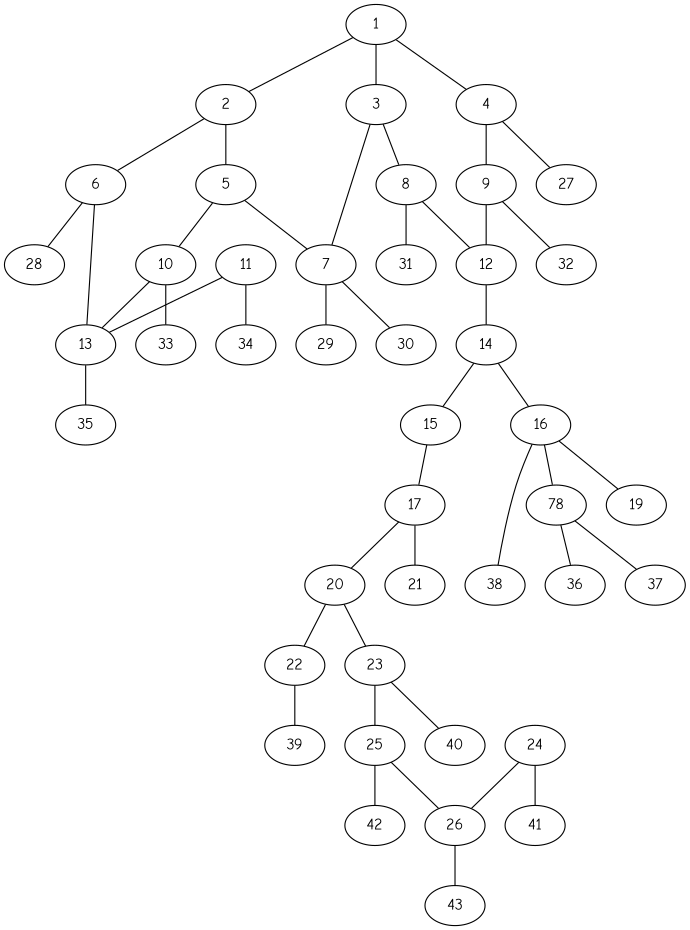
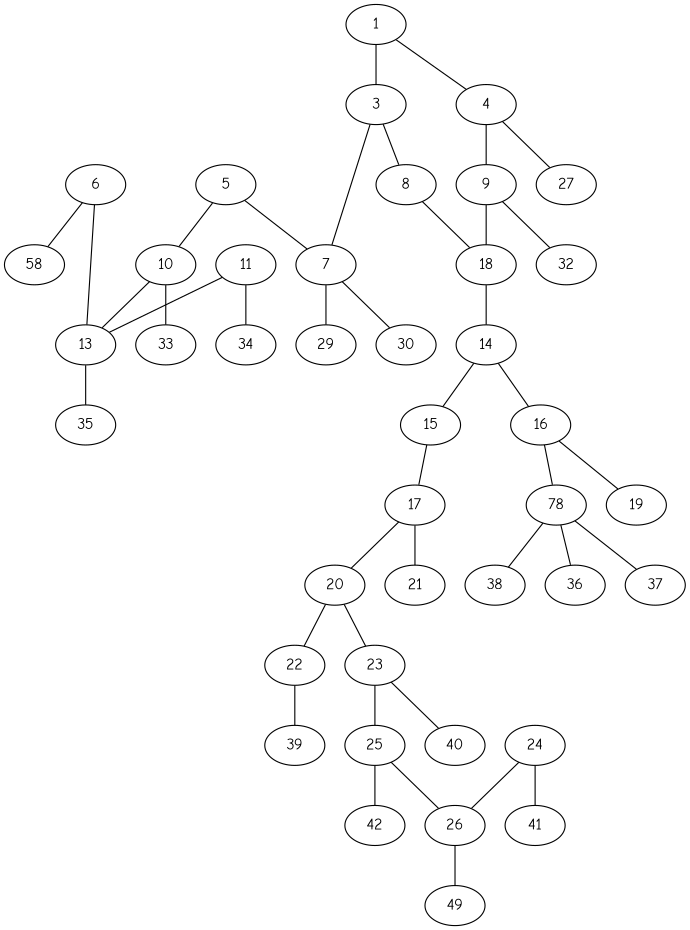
node "2": removed
node "28": label "28" -> "58"
node "31": removed
node "12": label "12" -> "18"
edge "16" -- "38": now "78" -- "38"
node "43": label "43" -> "49"
